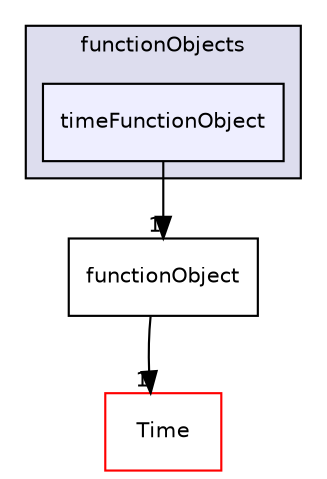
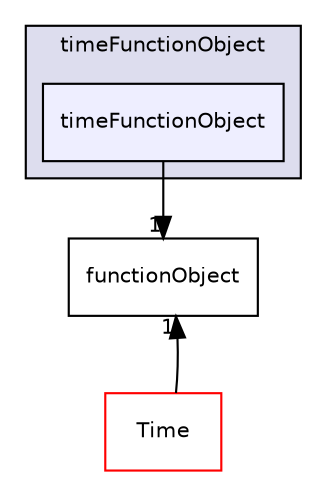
cluster "functionObjects": label "functionObjects" -> "timeFunctionObject"
edge "functionObject" -> "Time": reversed
